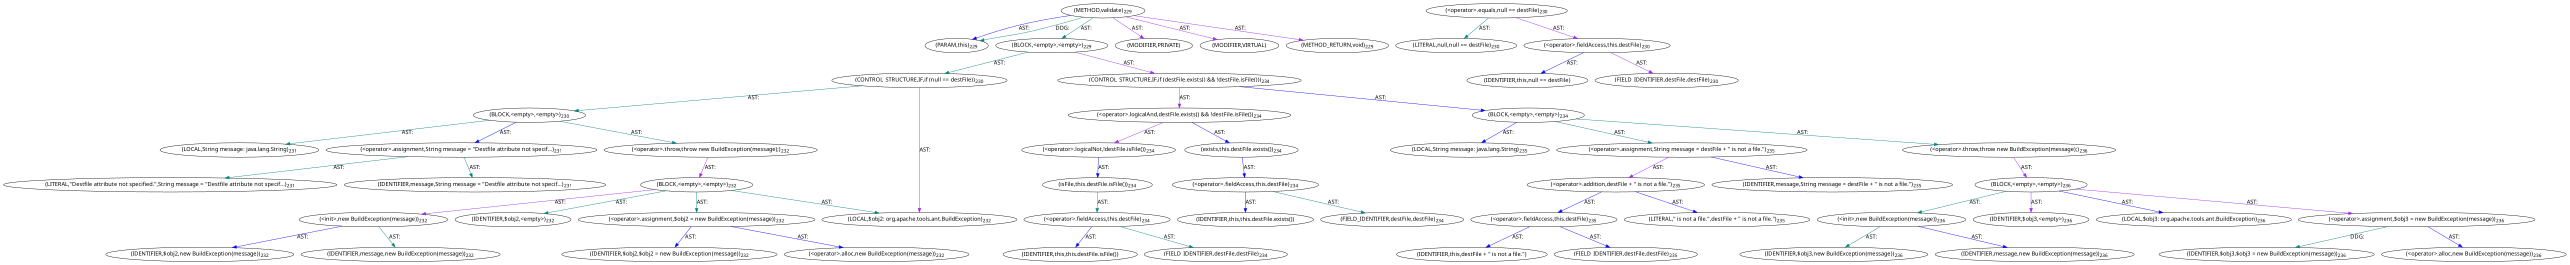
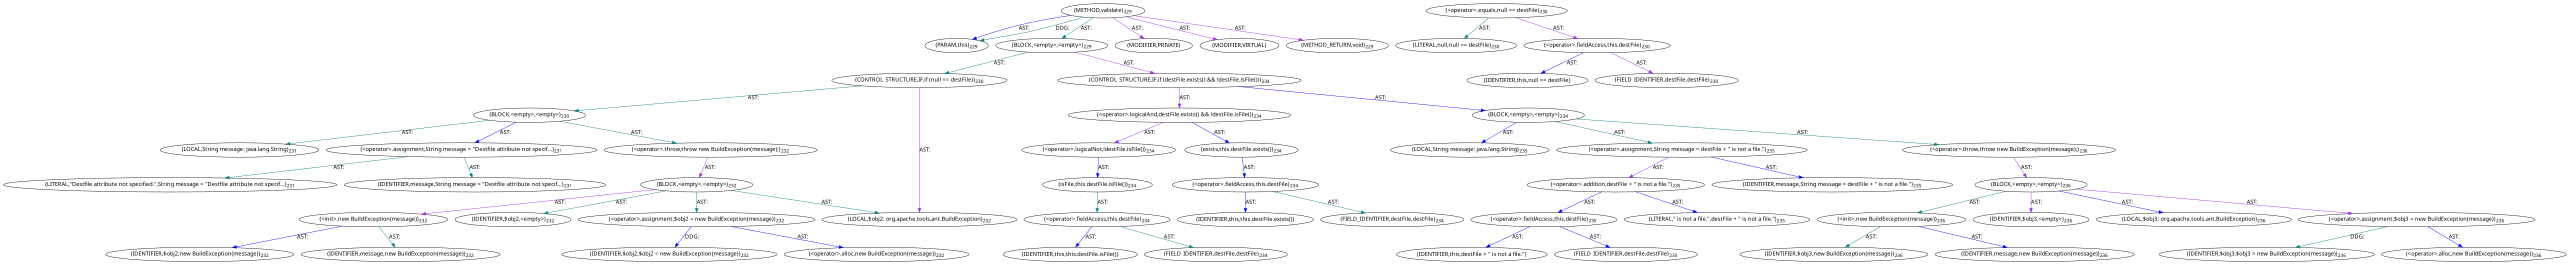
edge "(<operator>.assignment,$obj2 = new BuildException(message))" -> "(IDENTIFIER,$obj2,$obj2 = new BuildException(message))": label "AST: " -> "DDG: "
